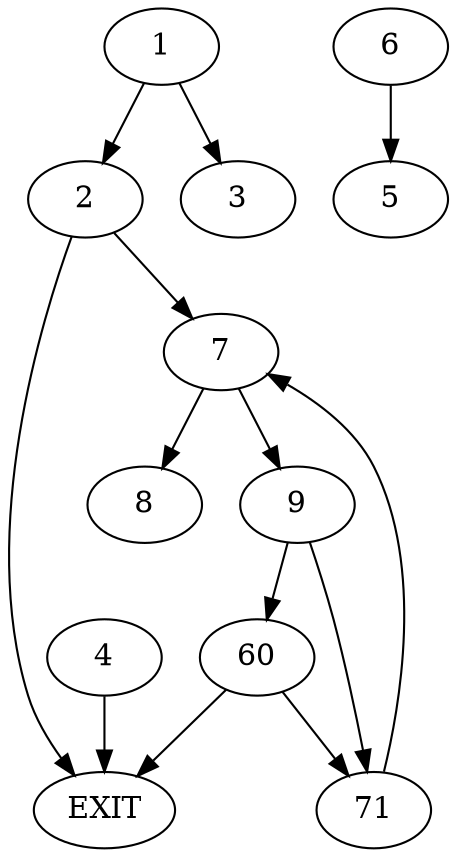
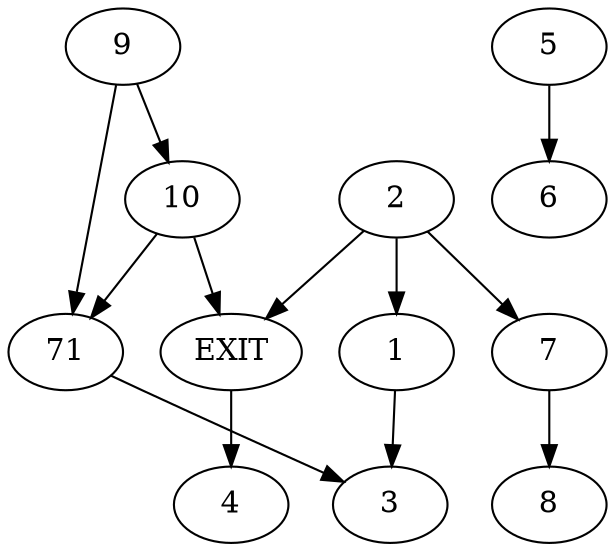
edge "6" -> "5": reversed
edge "1" -> "2": reversed
edge "7" -> "9": removed
edge "71" -> "7": now "71" -> "3"
node "60": label "60" -> "10"
edge "4" -> "EXIT": reversed
